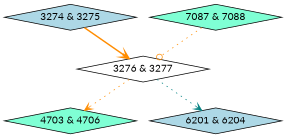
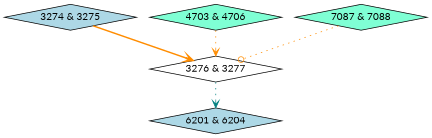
edge "3276 & 3277" -> "4703 & 4706": reversed
